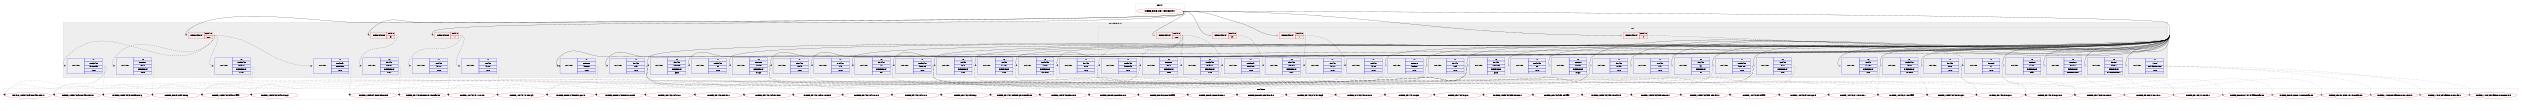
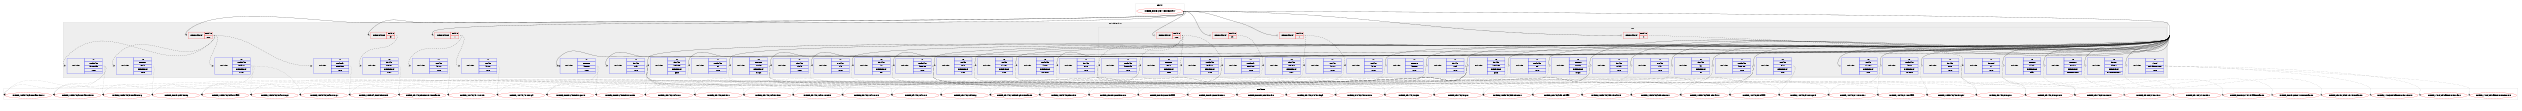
node "ptexenc://media-libs/fontconfig-2.13.0-r4": label "ptexenc://media-libs/fontconfig-2.13.0-r4" -> "portage://media-libs/fontconfig-2.13.0-r4"
node "portage://media-libs/harfbuzz-2.6.4": added
